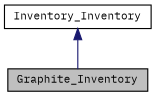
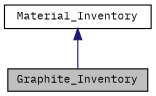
node "Inventory_Inventory": label "Inventory_Inventory" -> "Material_Inventory"
